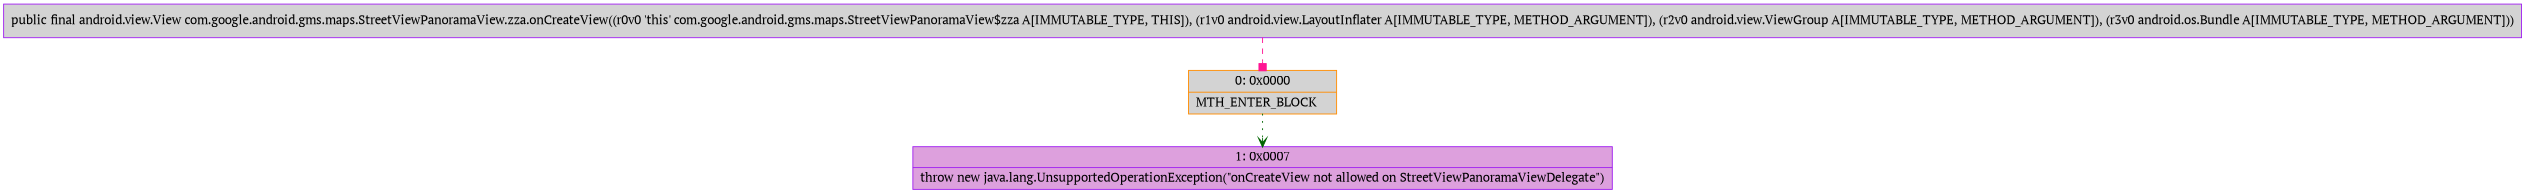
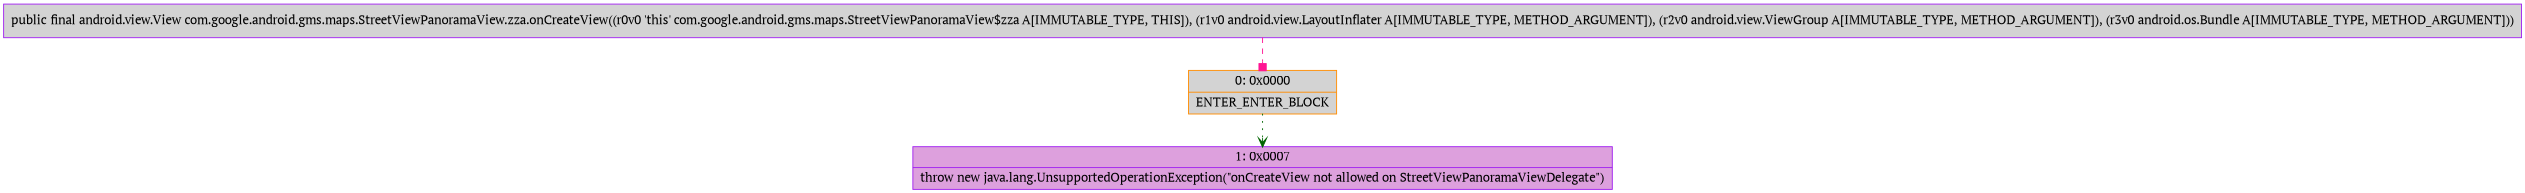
node "0: 0x0000": text "MTH_ENTER_BLOCK" -> "ENTER_ENTER_BLOCK"
